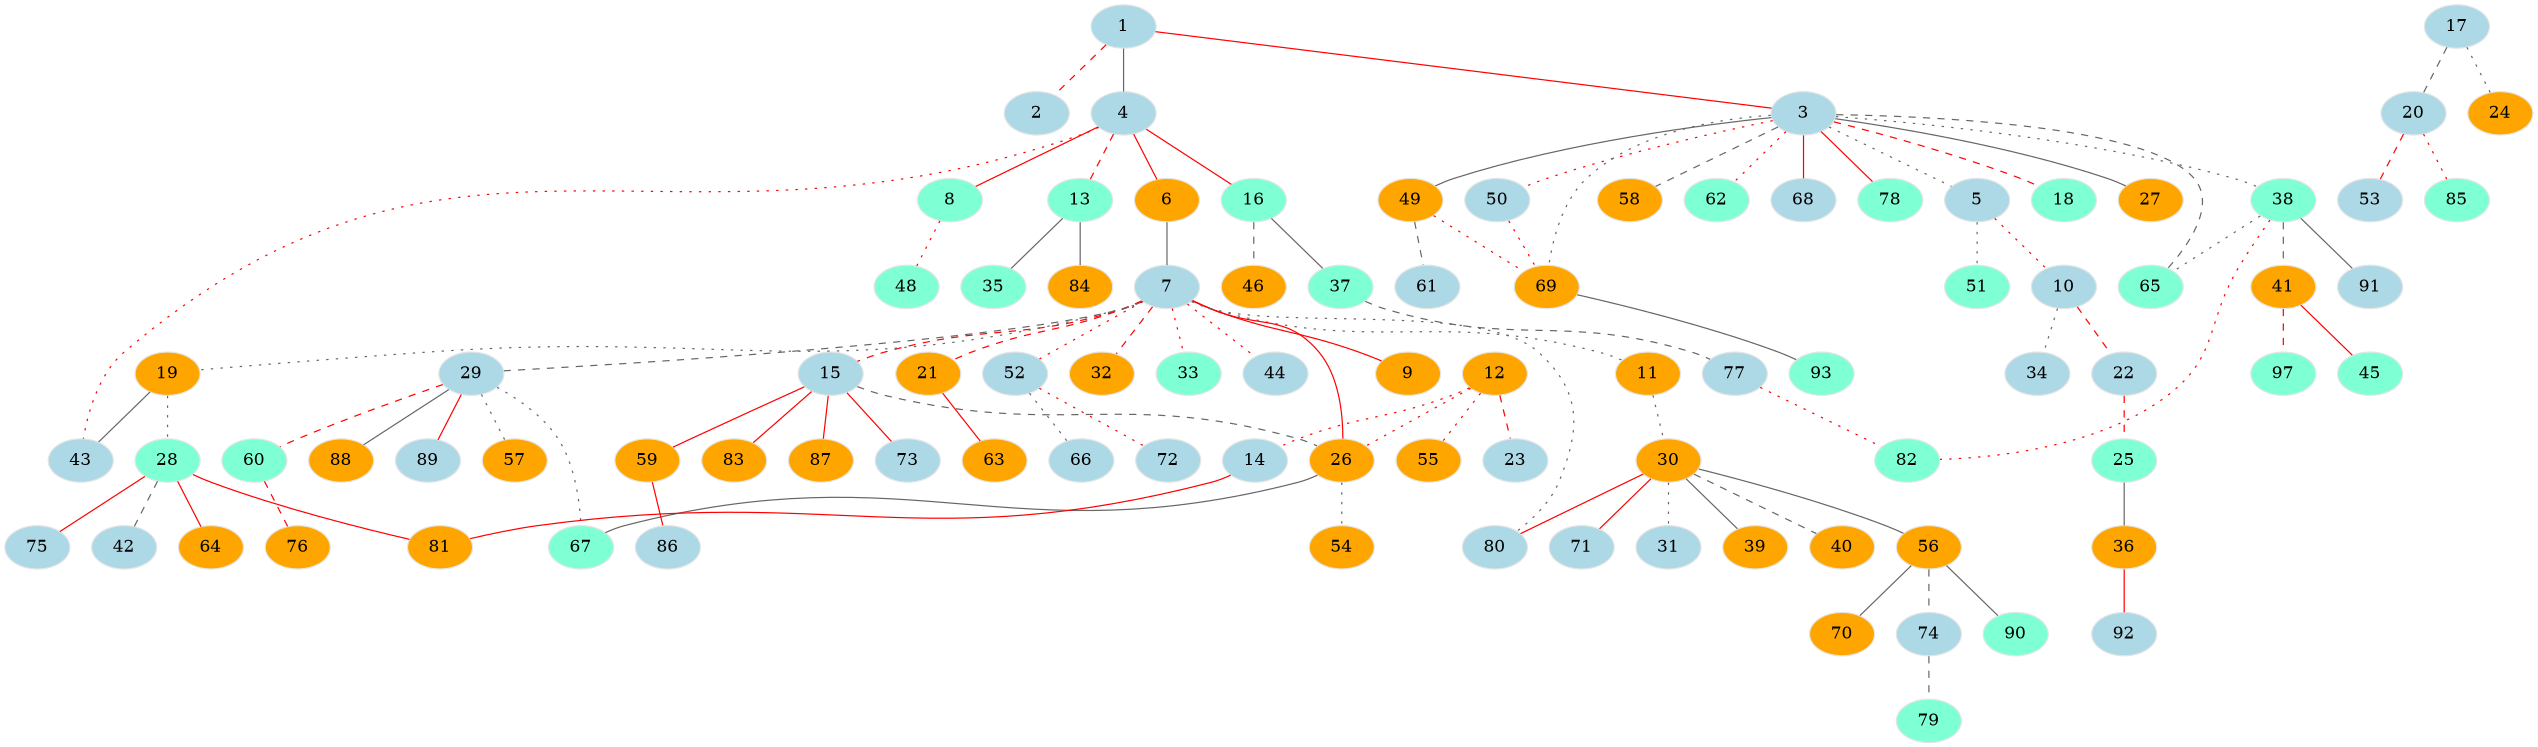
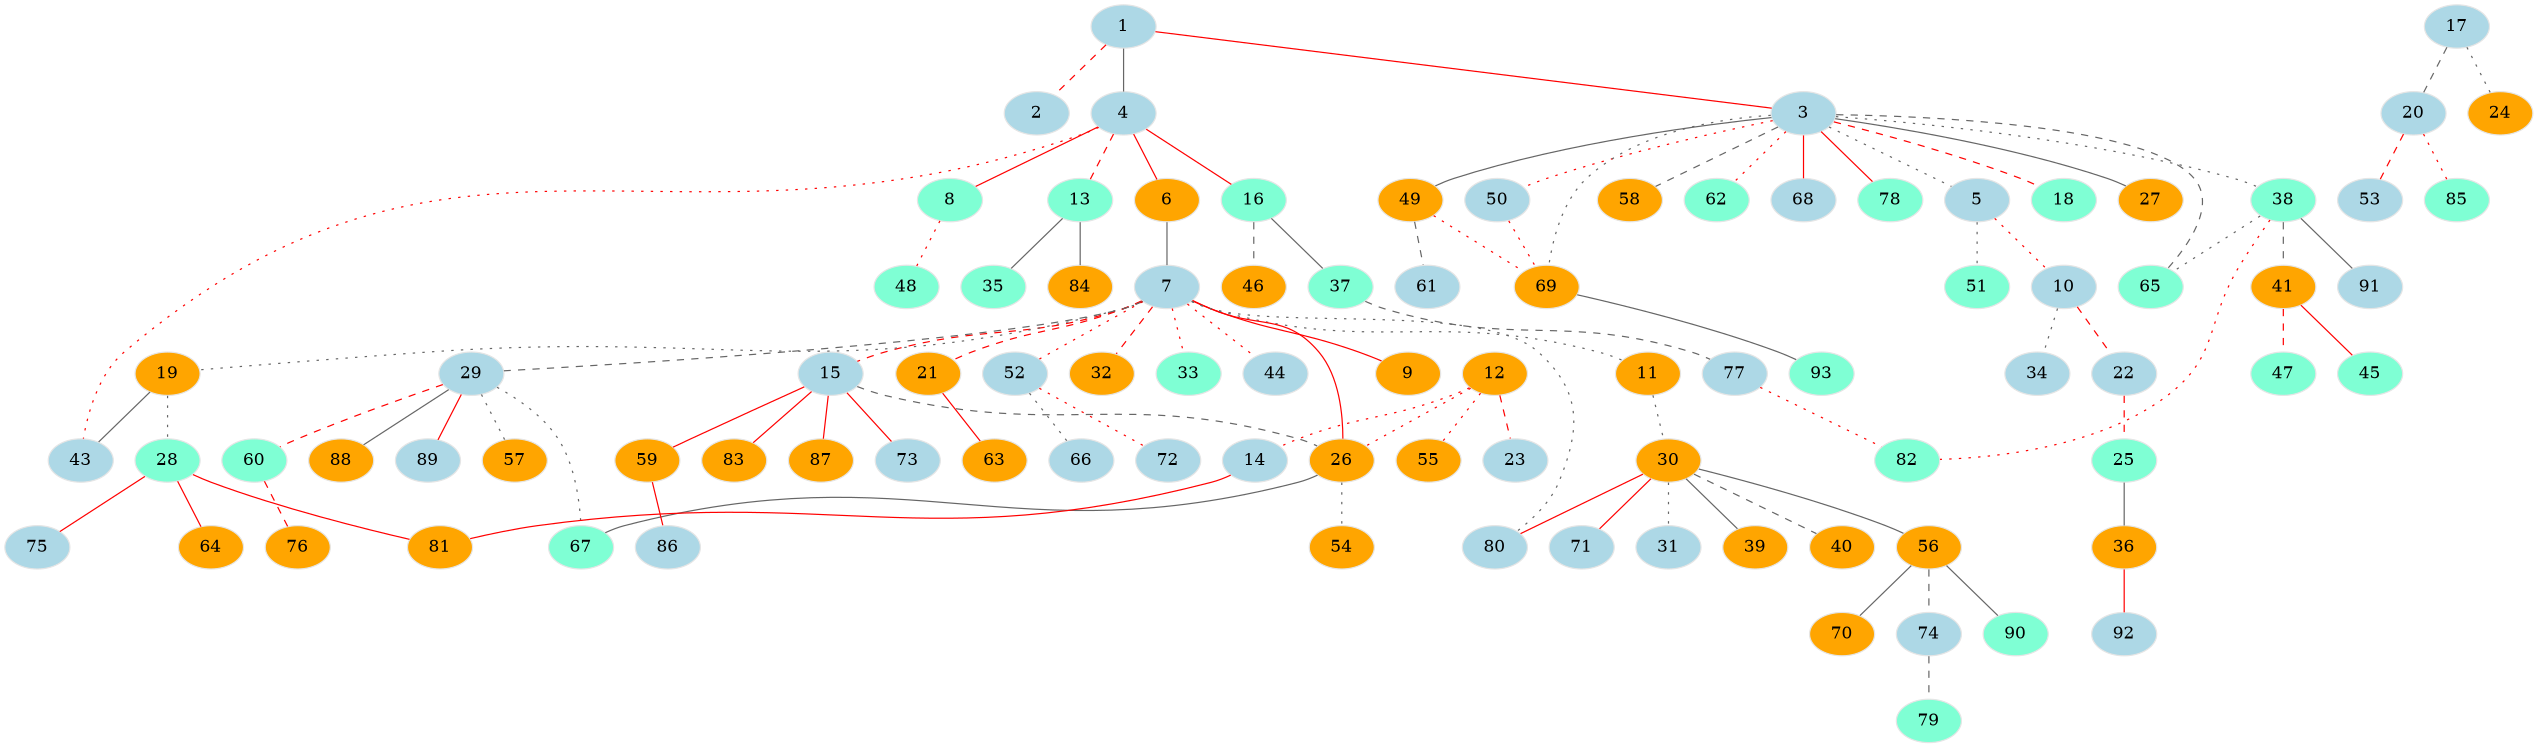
node "97": label "97" -> "47"
node "42": removed
